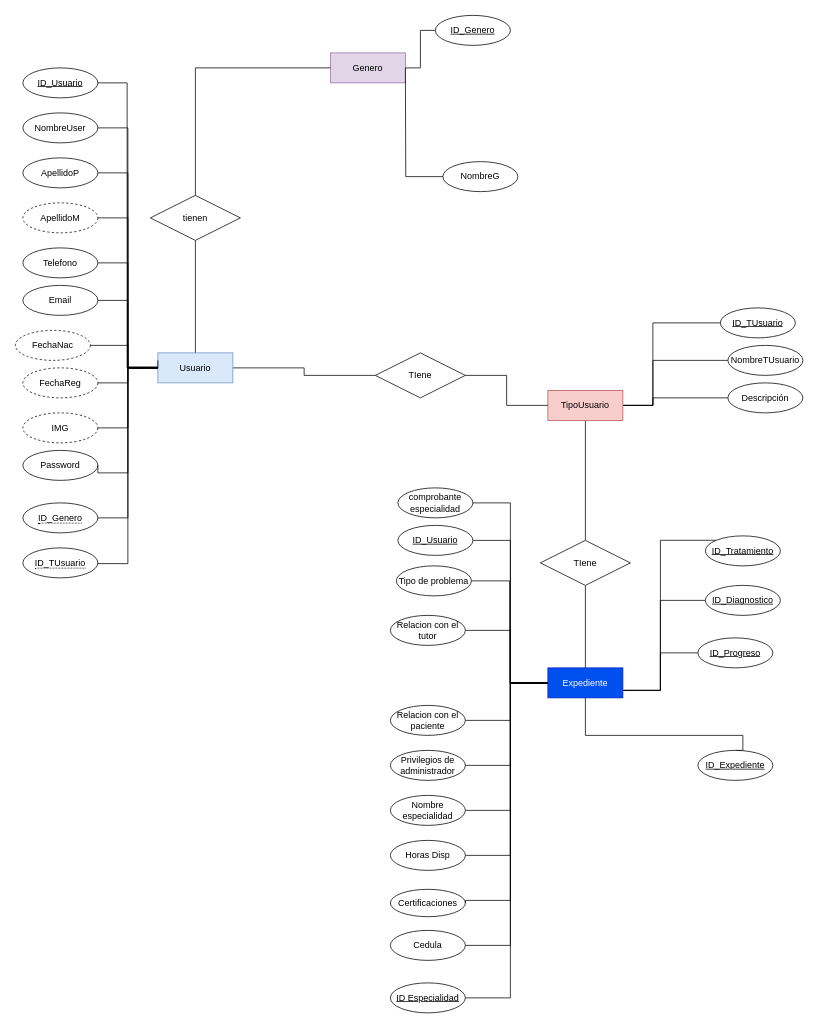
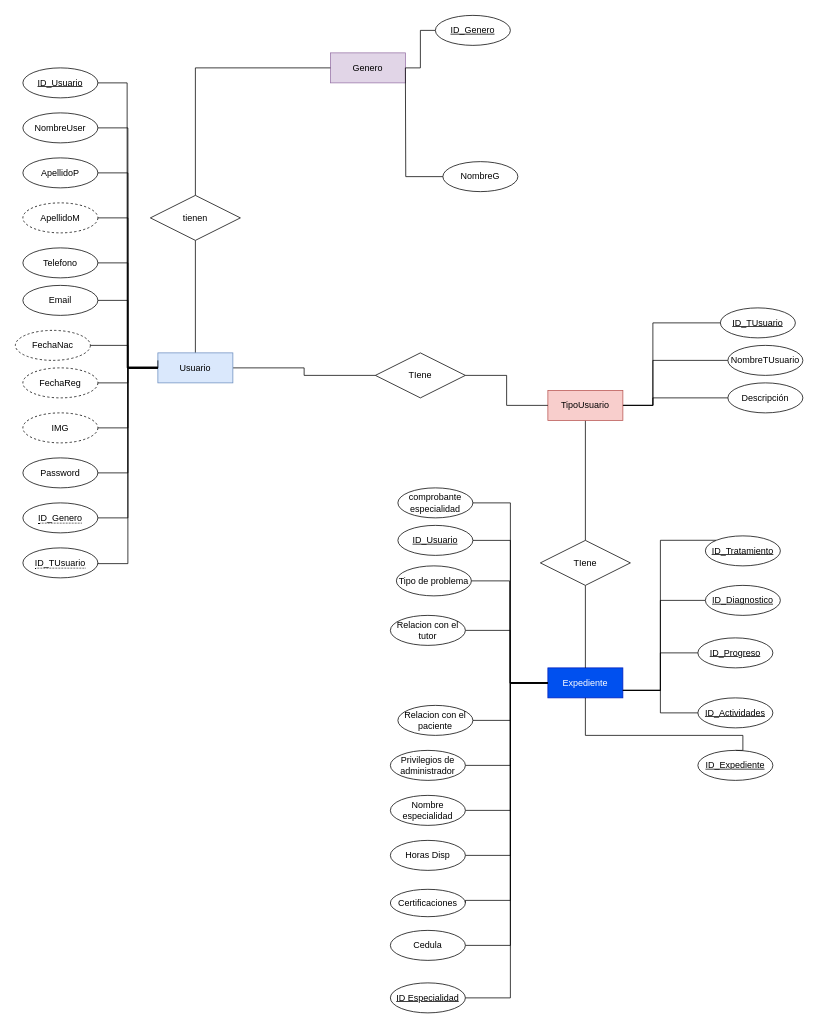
node "Password": moved (60, 465) -> (60, 473)
edge "Expediente" -- "ID_Actividades": added
node "ID_Actividades": added
node "Relacion con el paciente": moved (428, 720) -> (435, 720)
